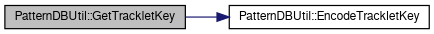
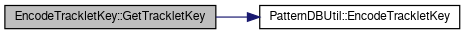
node "PatternDBUtil::GetTrackletKey": label "PatternDBUtil::GetTrackletKey" -> "EncodeTrackletKey::GetTrackletKey"
